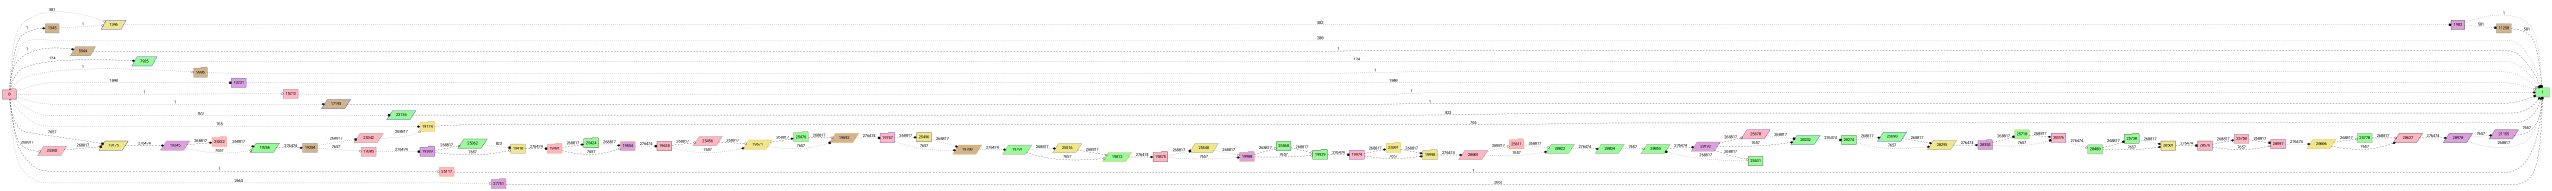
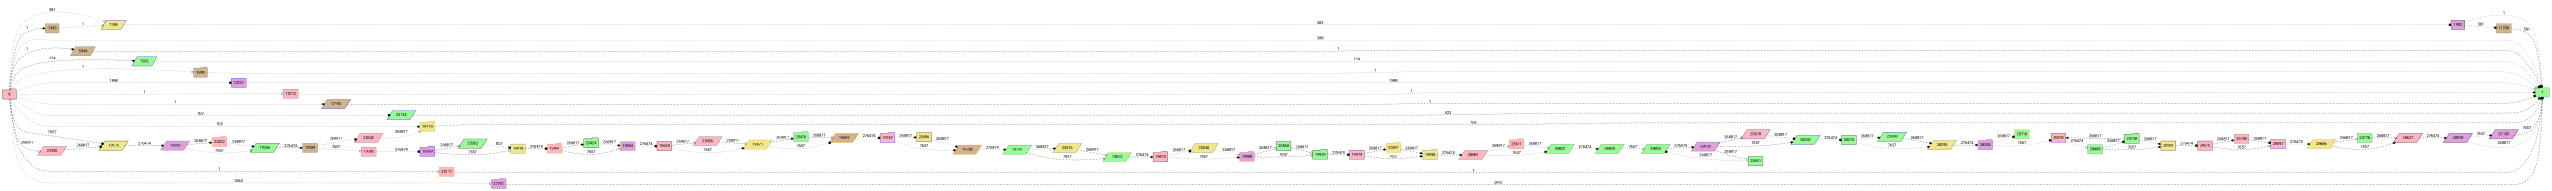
edge "25710" -> "20376": now "25730" -> "20376"
edge "20355" -> "25710": style dashed -> dotted
